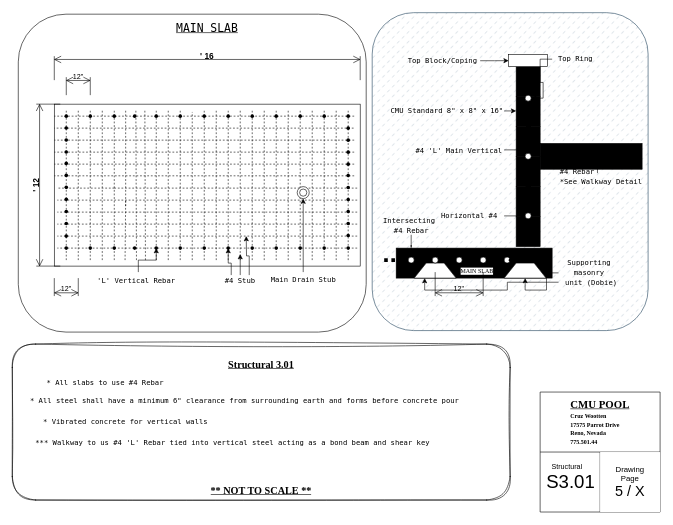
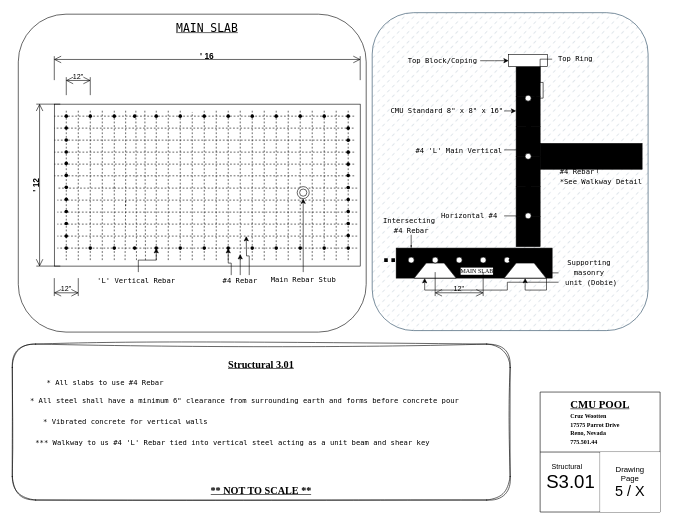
node "Main Drain Stub": label "Main Drain Stub" -> "Main Rebar Stub"
node "#4 Stub": label "#4 Stub" -> "#4 Rebar"
node "*** Walkway to us #4 'L' Rebar tied into vertical steel acting as a bond beam and shear key": label "*** Walkway to us #4 'L' Rebar tied into vertical steel acting as a bond beam and shear key" -> "*** Walkway to us #4 'L' Rebar tied into vertical steel acting as a unit beam and shear key"
